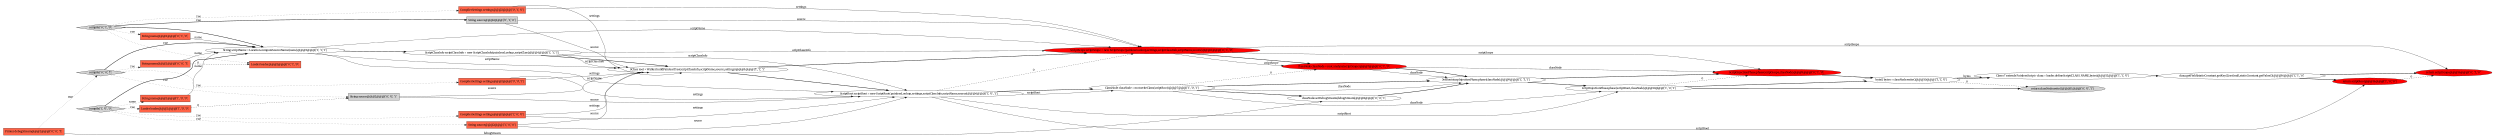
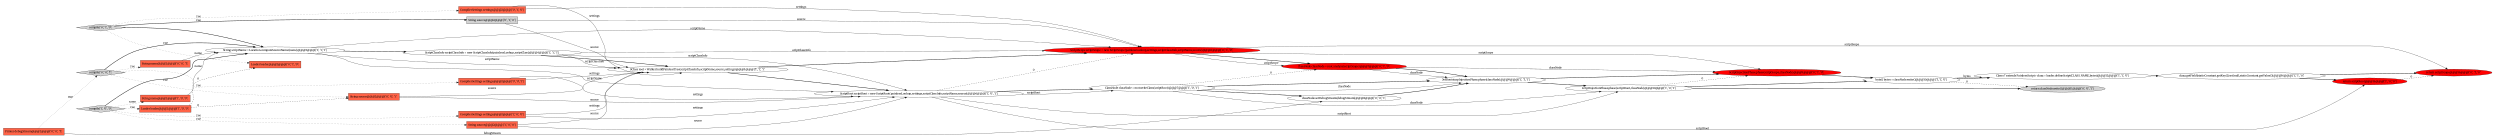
node "String name@@@2@@@['0', '1', '0']": removed
edge "String name@@@2@@@['0', '0', '1']" -> "Loader loader@@@2@@@['0', '1', '0']": now "Loader loader@@@2@@@['1', '0', '0']" -> "Loader loader@@@2@@@['0', '1', '0']"
node "String source@@@2@@@['0', '0', '1']": fillcolor lightgray -> tomato
